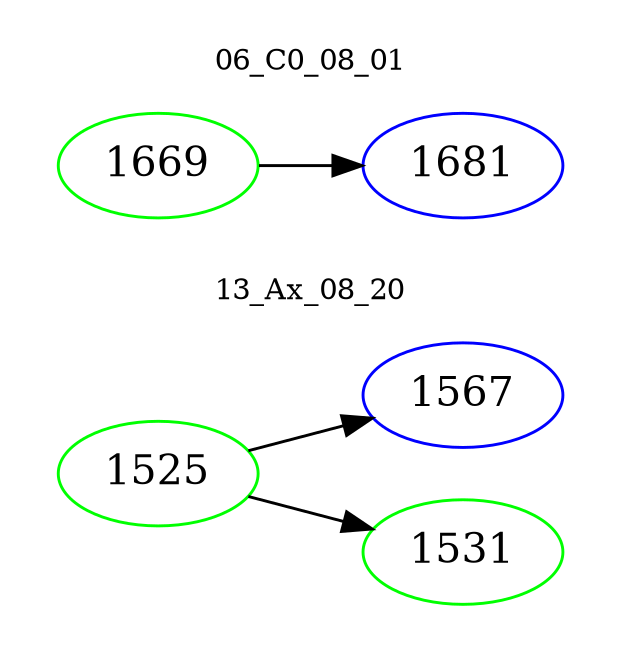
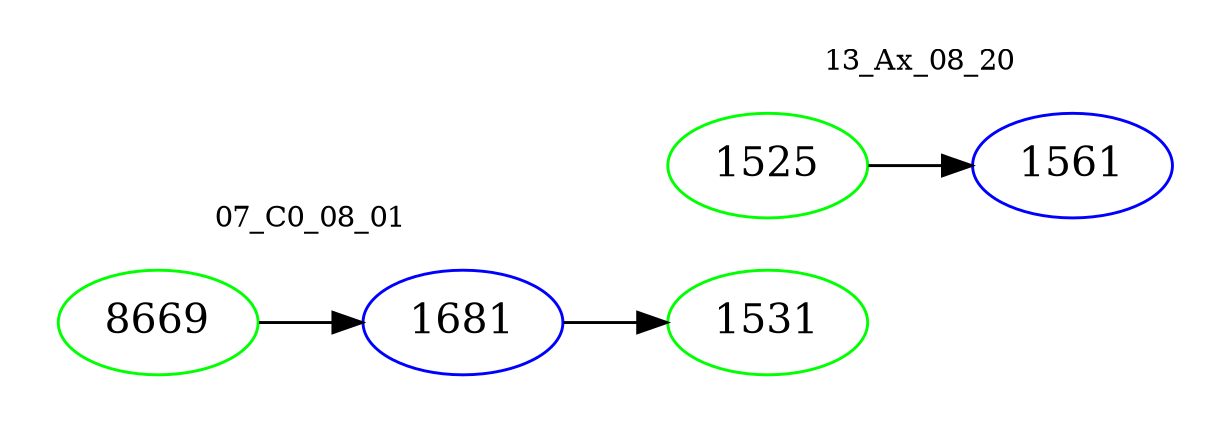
cluster "06_C0_08_01": label "06_C0_08_01" -> "07_C0_08_01"
node "1669": label "1669" -> "8669"
node "1567": label "1567" -> "1561"
edge "1525" -> "1531": now "1681" -> "1531"
